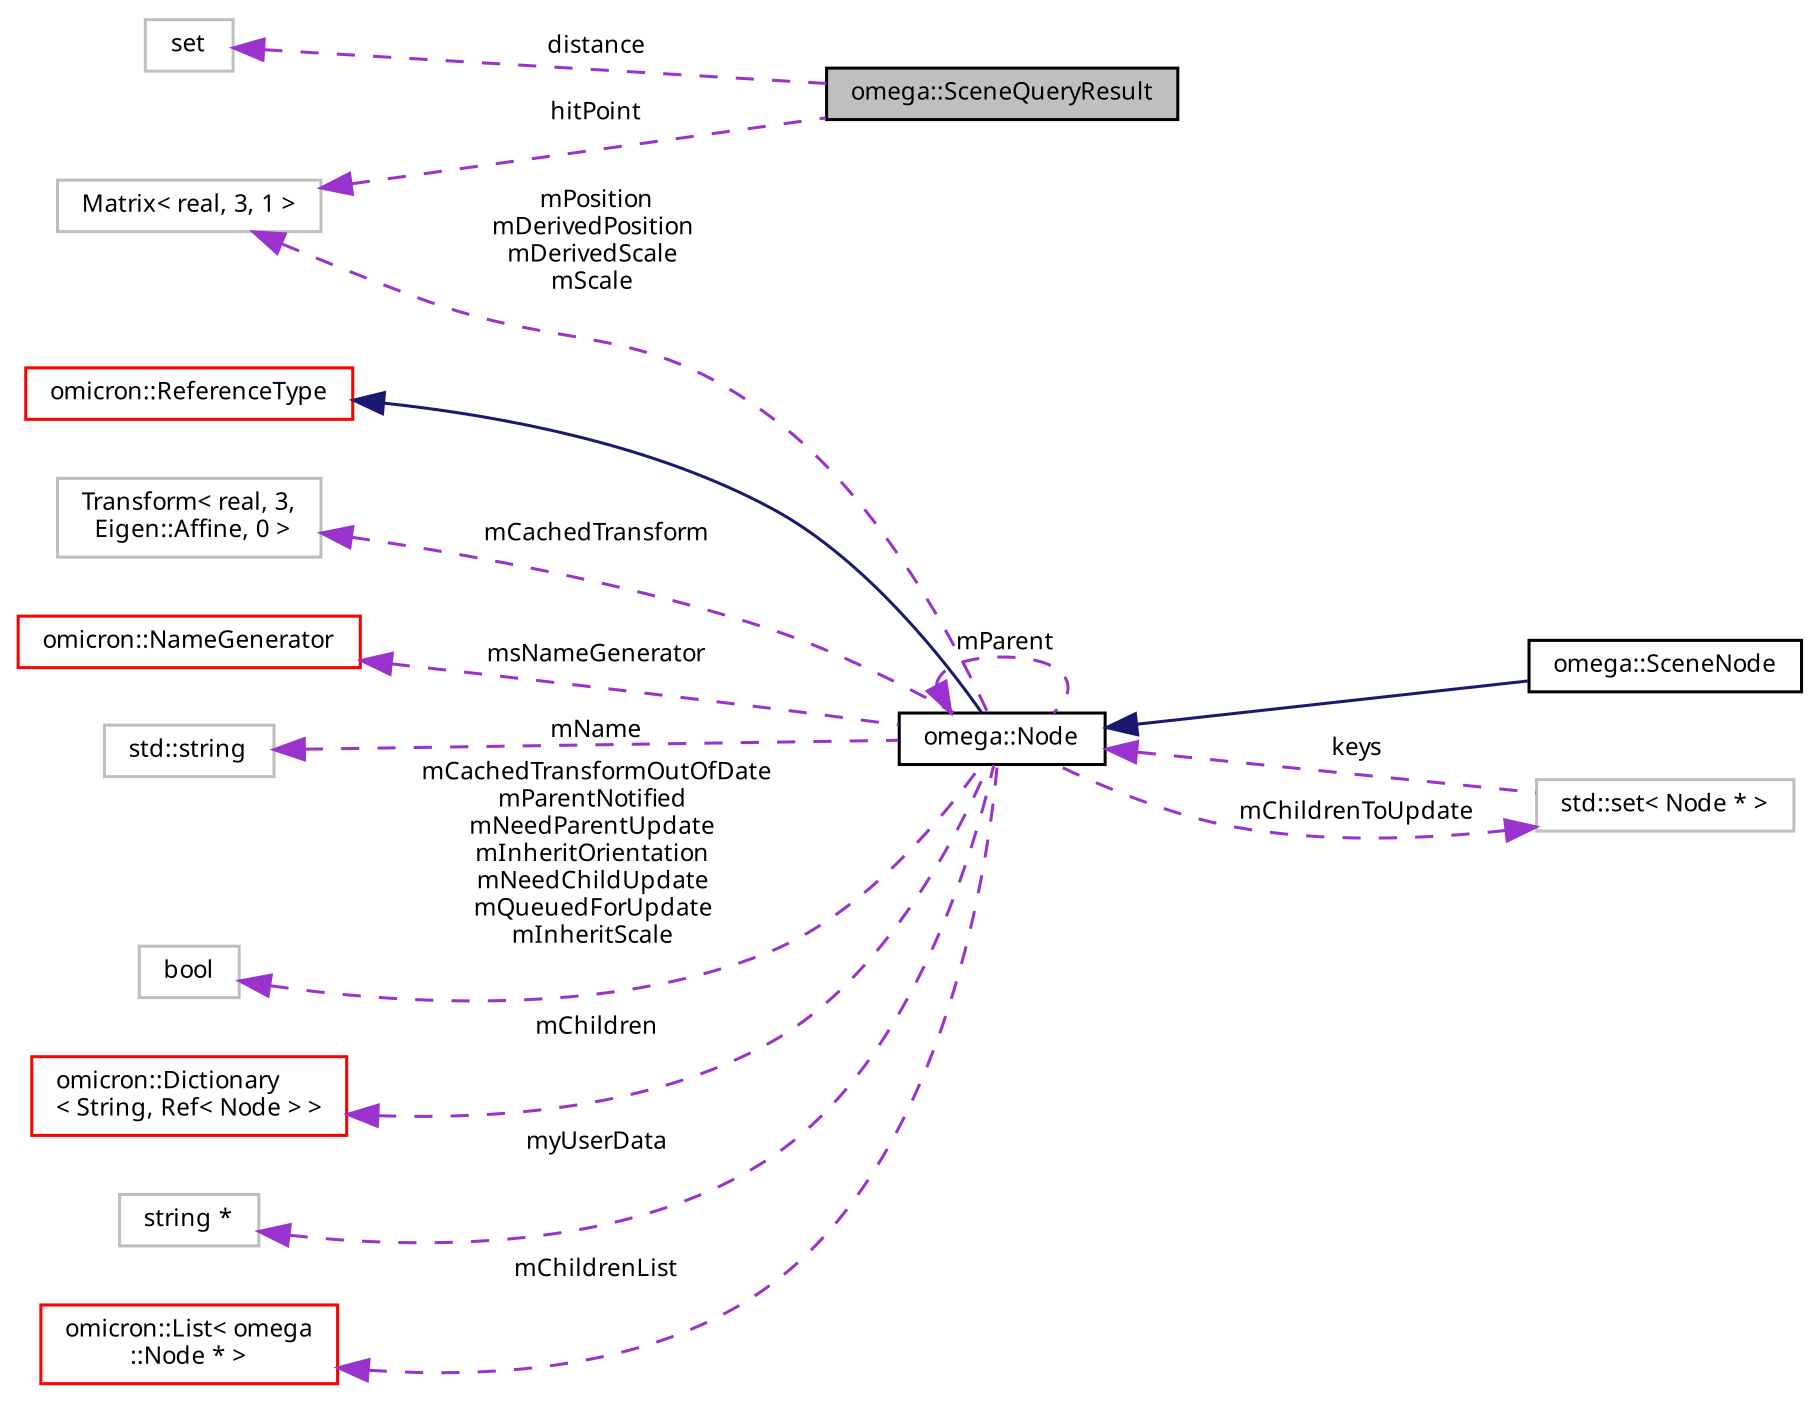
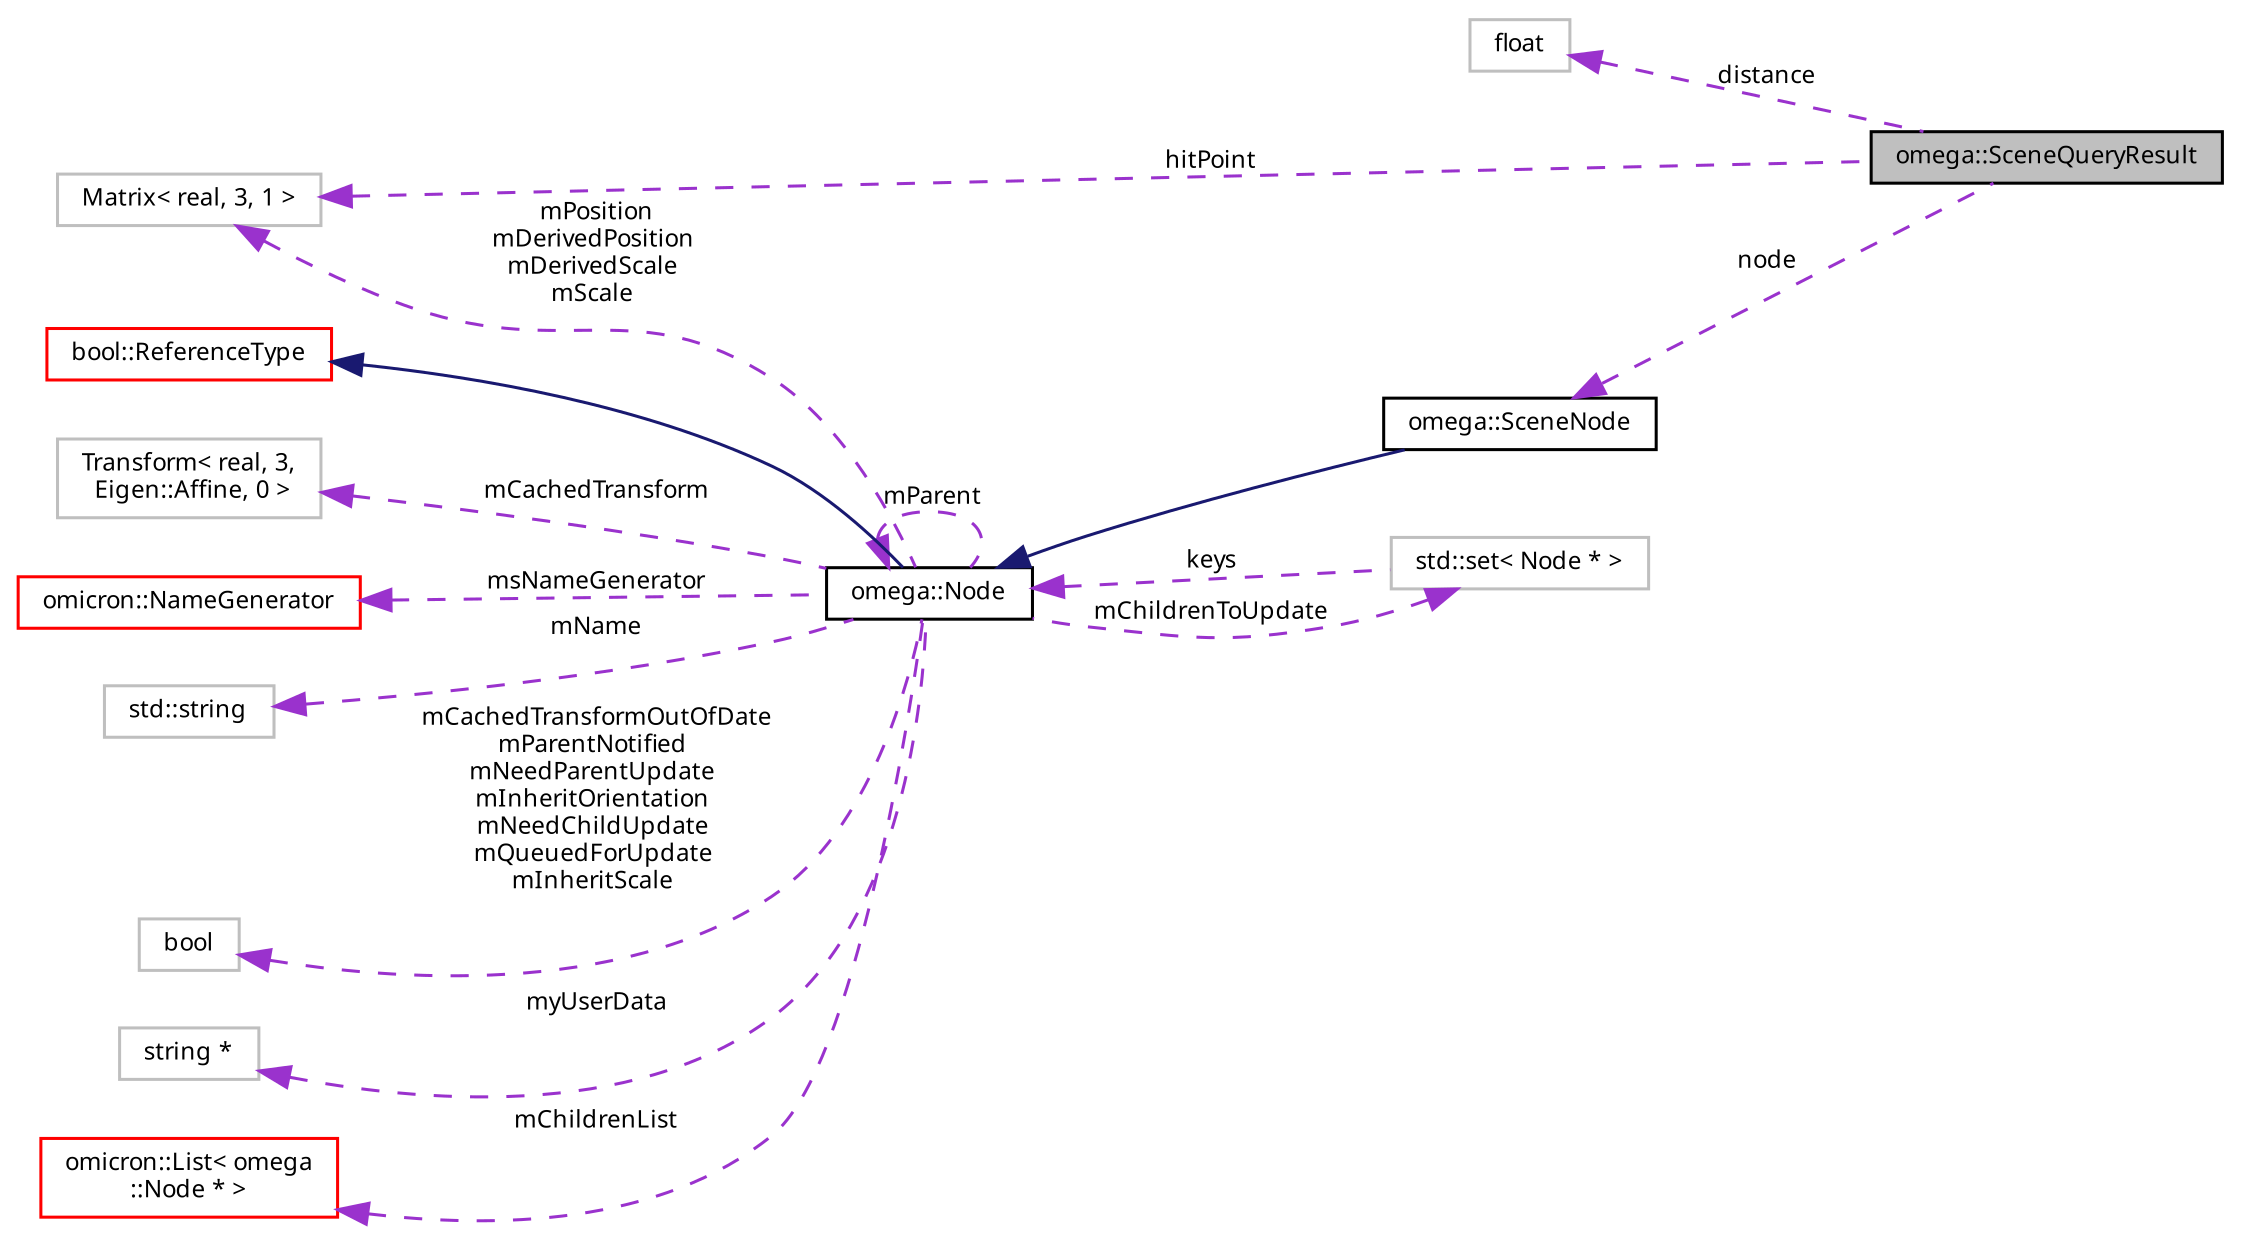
node "set": label "set" -> "float"
edge "omega::SceneQueryResult" -> "omega::SceneNode": added, label "node"
node "omicron::ReferenceType": label "omicron::ReferenceType" -> "bool::ReferenceType"
node "omicron::Dictionary < String, Ref< Node > >": removed
